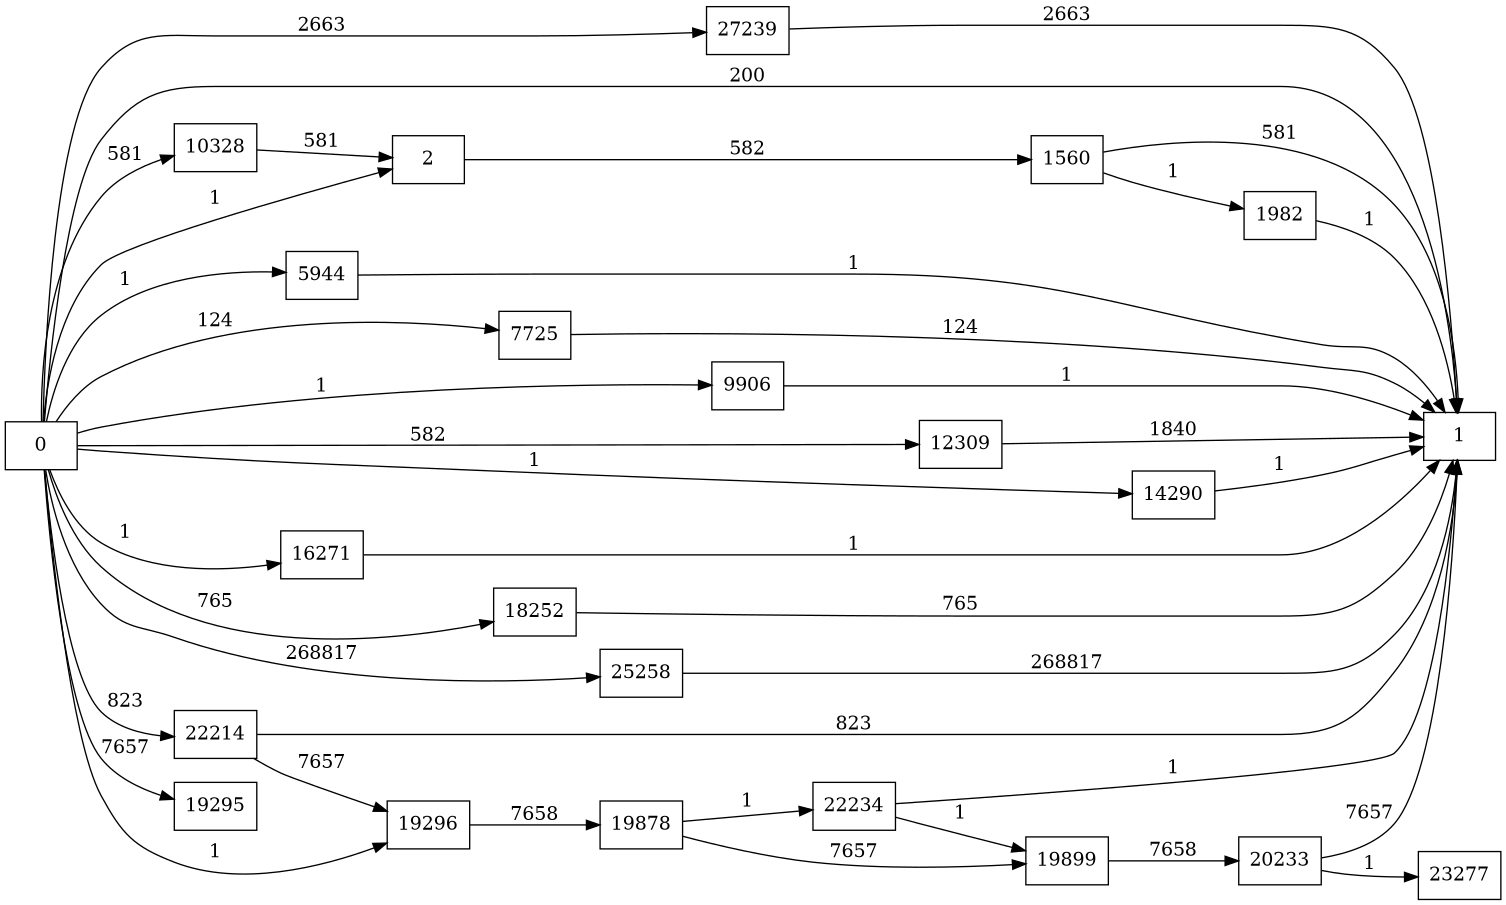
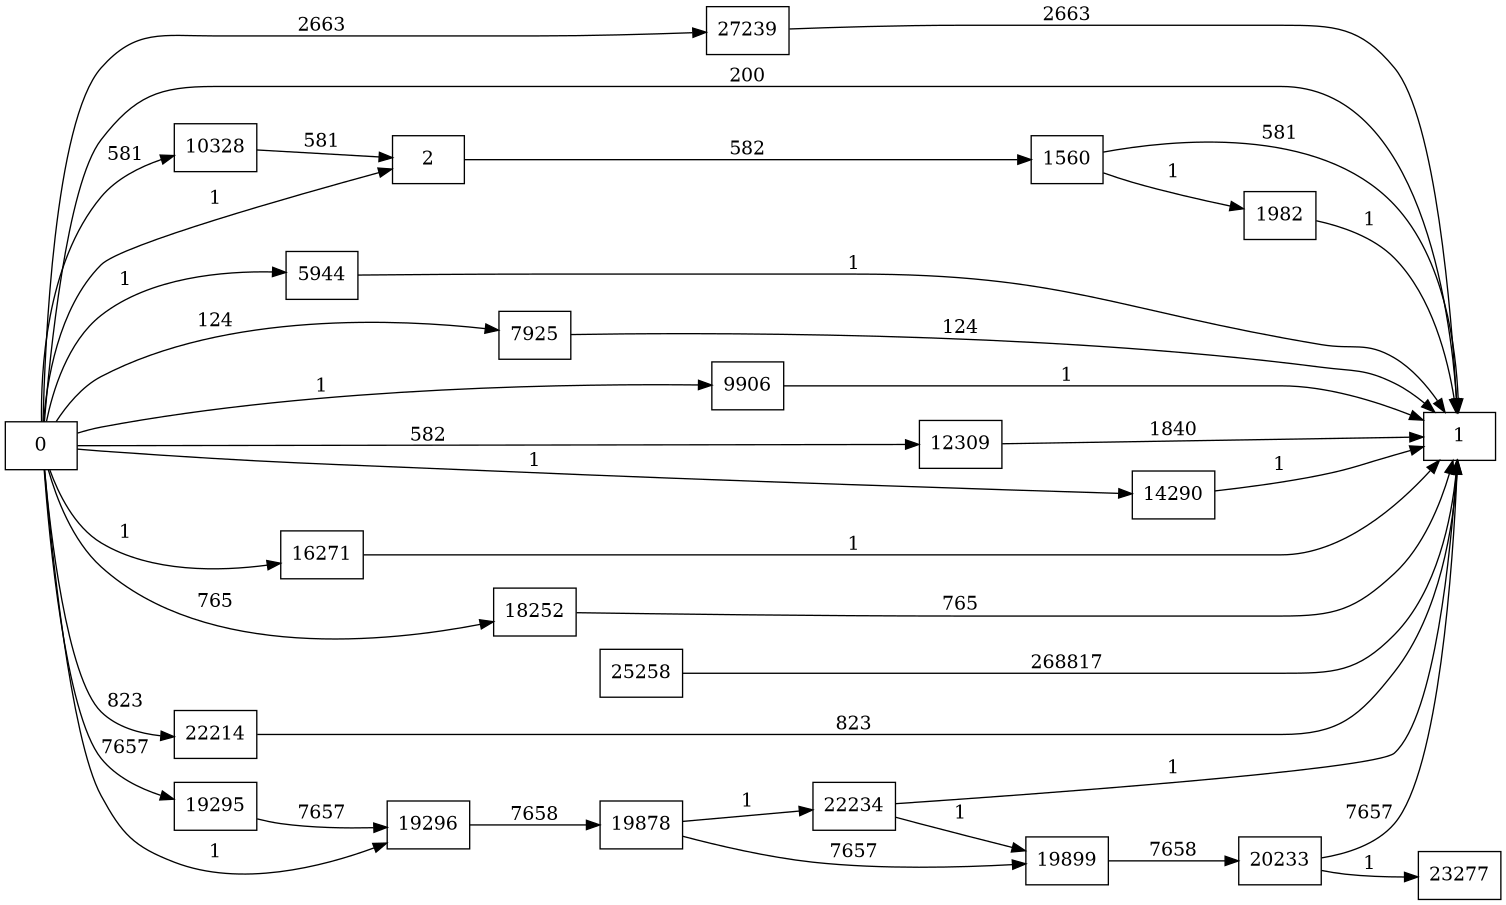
node "7725": label "7725" -> "7925"
edge "0" -> "25258": removed, label "268817"
edge "22214" -> "19296": now "19295" -> "19296"
